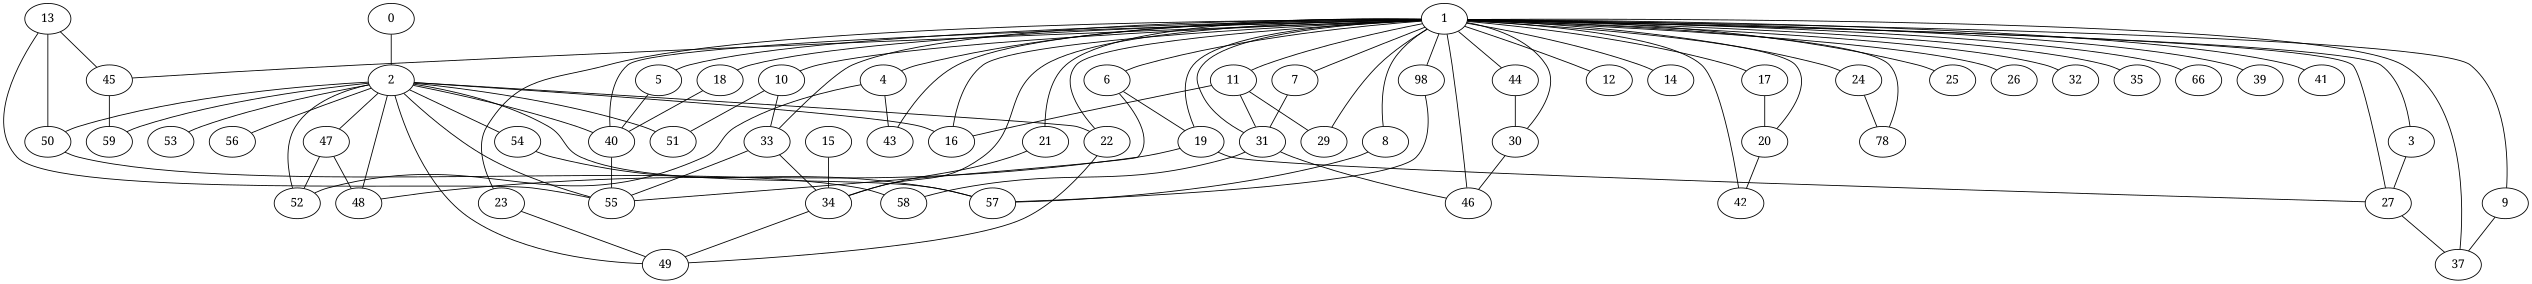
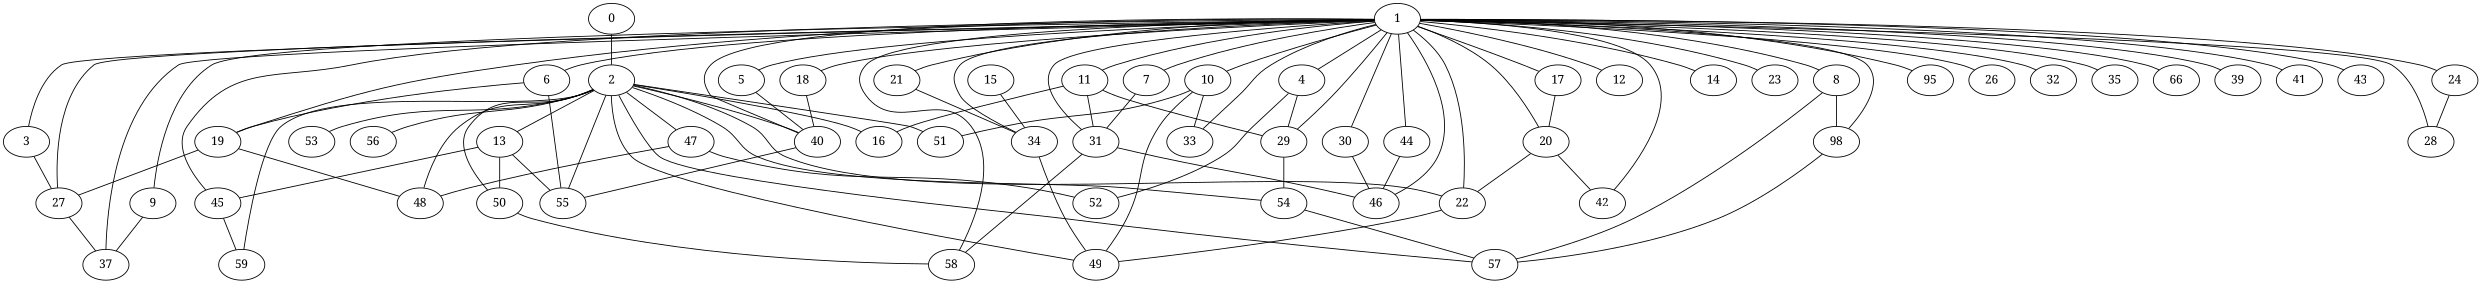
edge "1" -- "16": now "1" -- "58"
node "25": label "25" -> "95"
edge "4" -- "43": now "4" -- "29"
edge "44" -- "30": now "44" -- "46"
edge "8" -- "98": added
edge "2" -- "52": now "2" -- "13"
node "78": label "78" -> "28"
edge "33" -- "55": removed
edge "33" -- "34": removed
edge "29" -- "54": added
edge "20" -- "22": added
edge "23" -- "49": now "10" -- "49"
